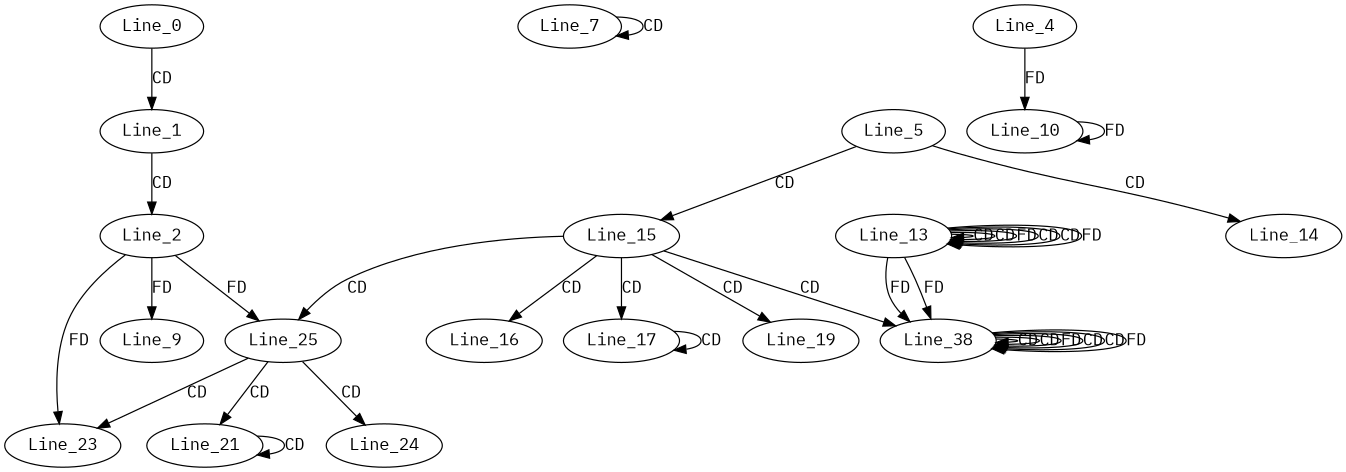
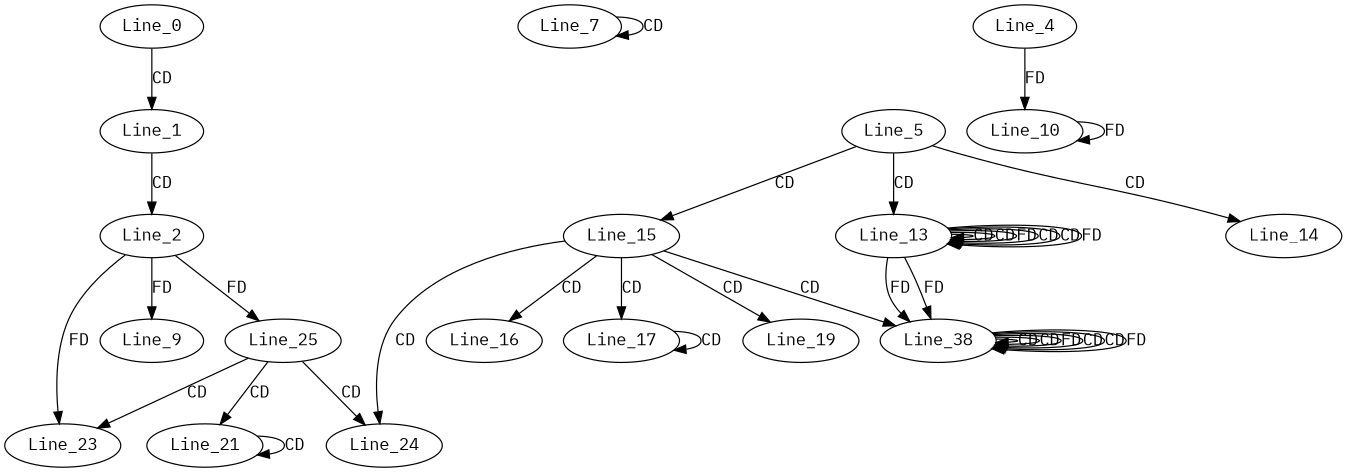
edge "Line_5" -> "Line_13": added, label "CD"
edge "Line_15" -> "Line_25": now "Line_15" -> "Line_24"
